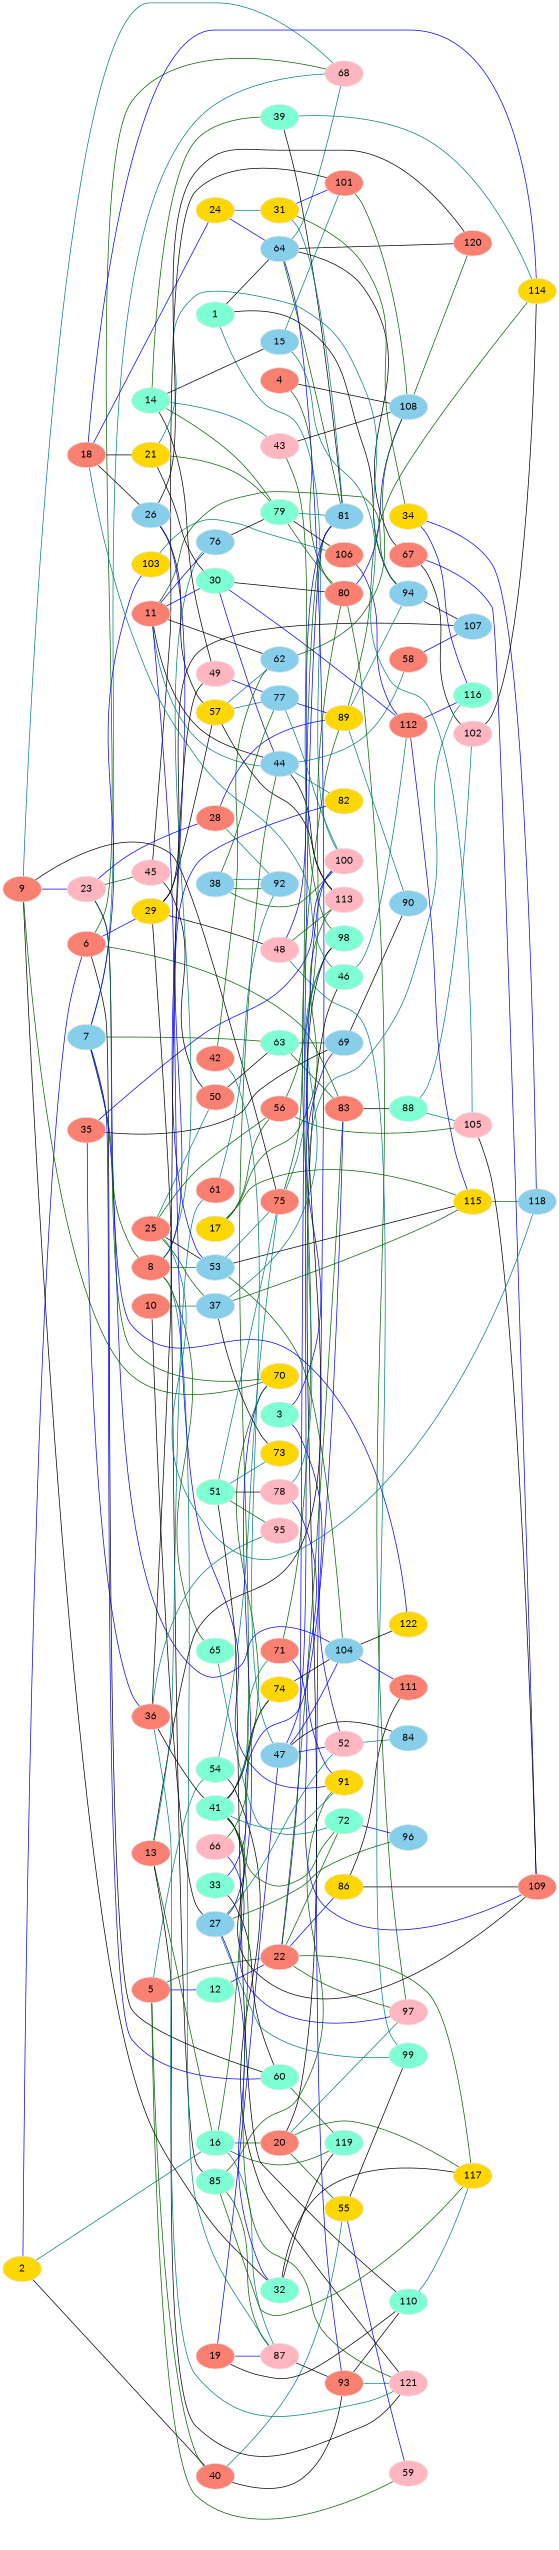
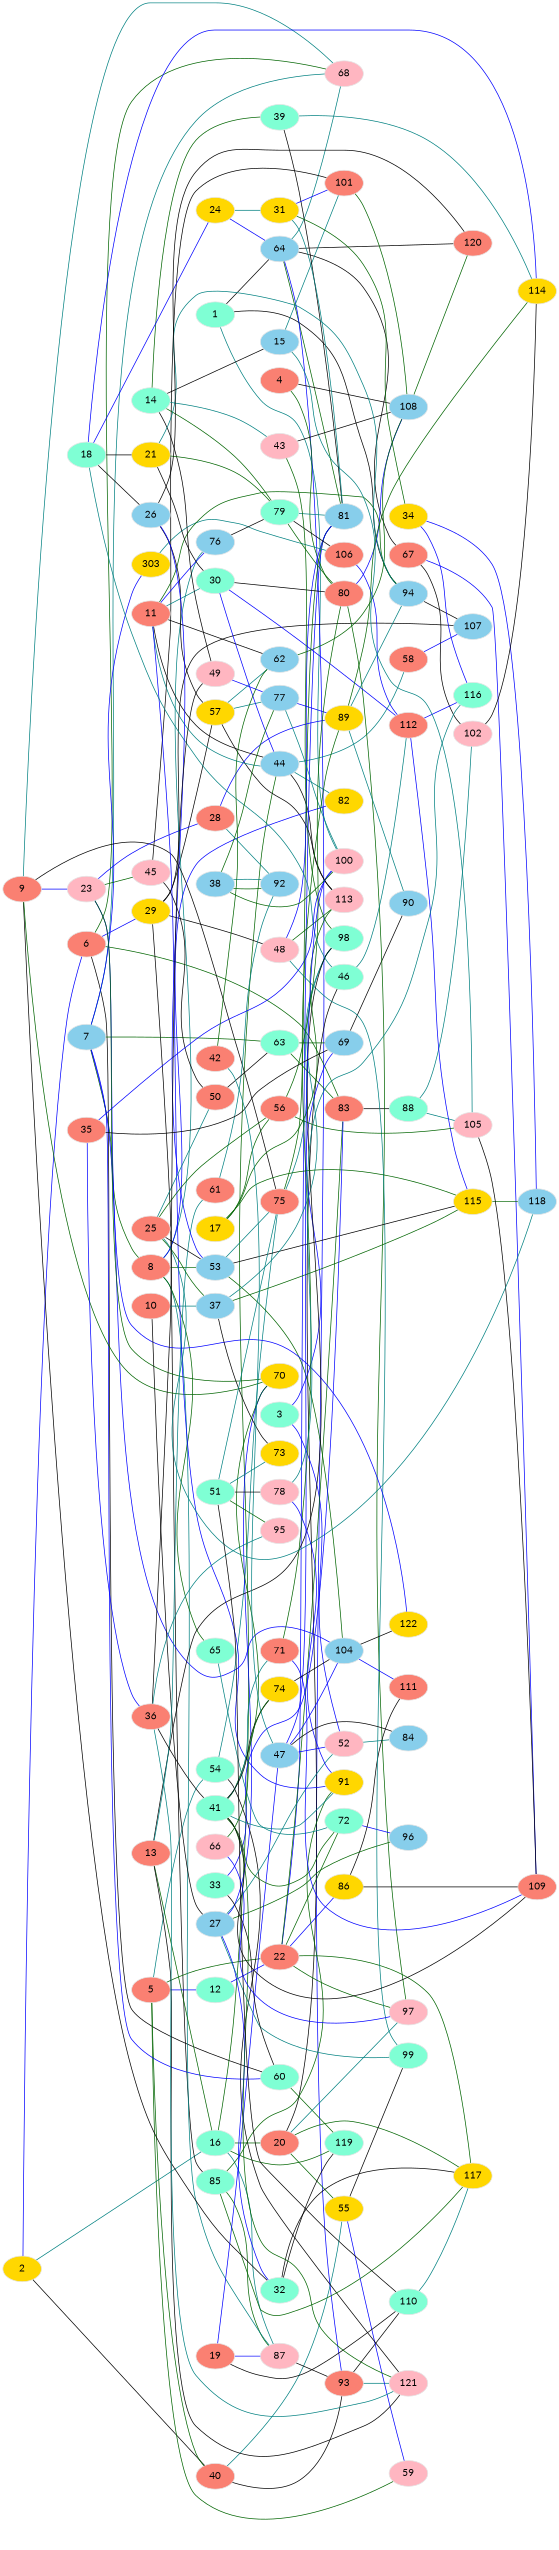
node "18": fillcolor salmon -> aquamarine
node "103": label "103" -> "303"
edge "30" -- "11": color blue -> teal
